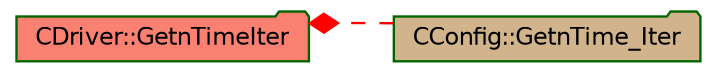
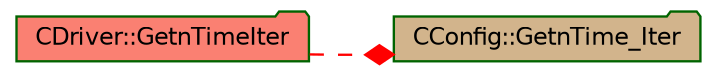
edge "CConfig::GetnTime_Iter" -> "CDriver::GetnTimeIter": reversed
